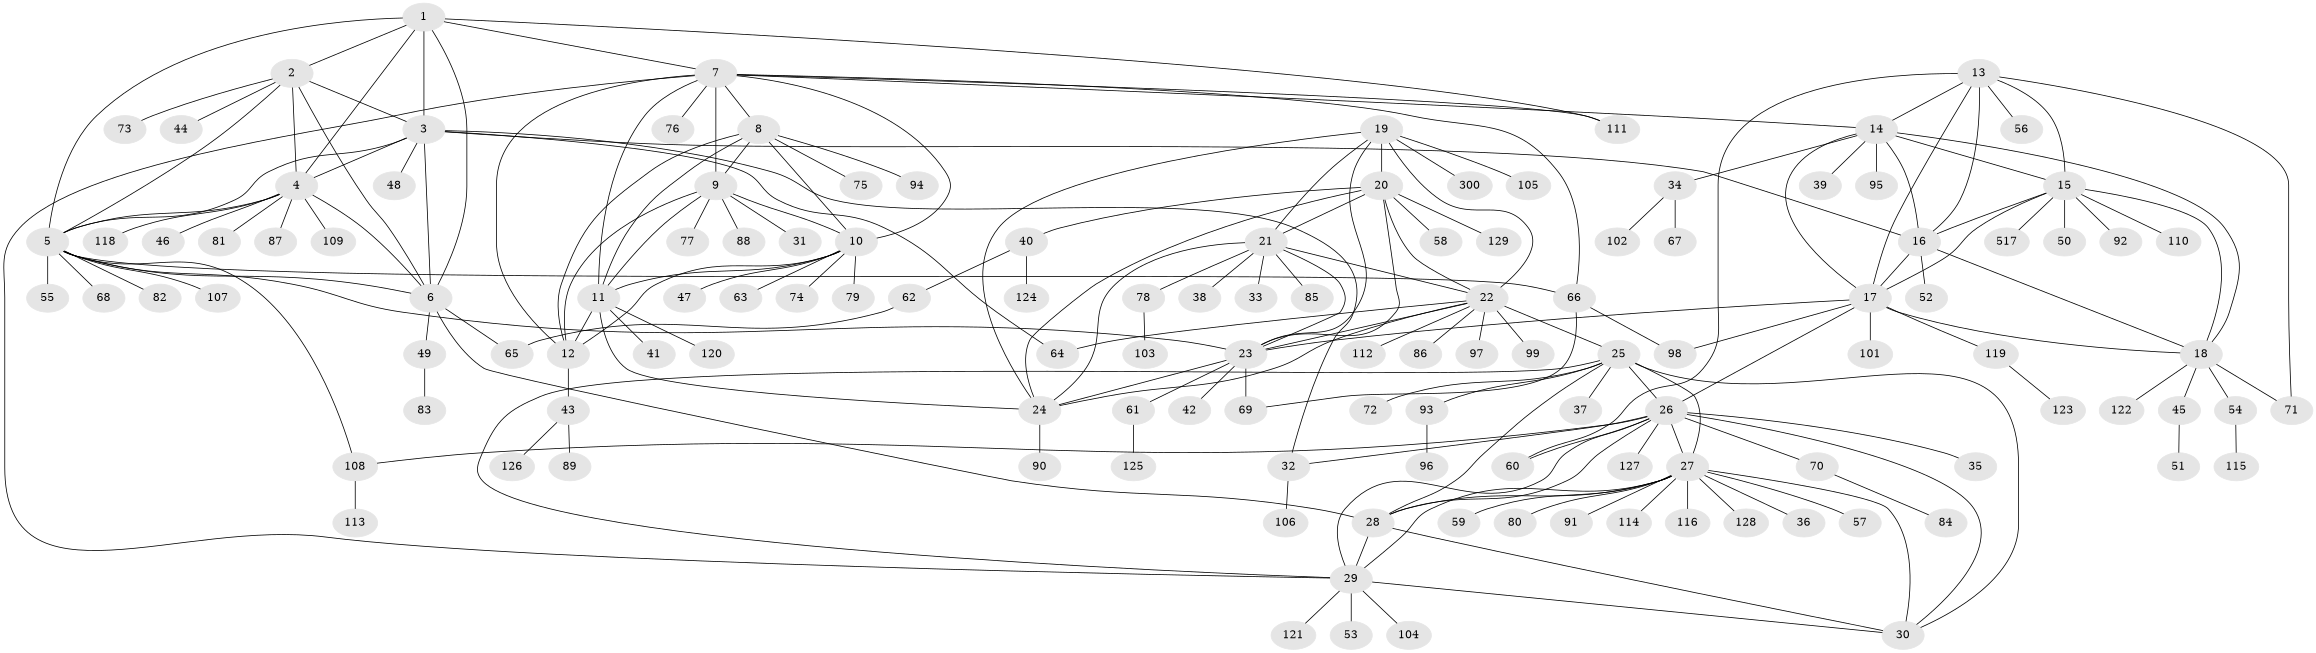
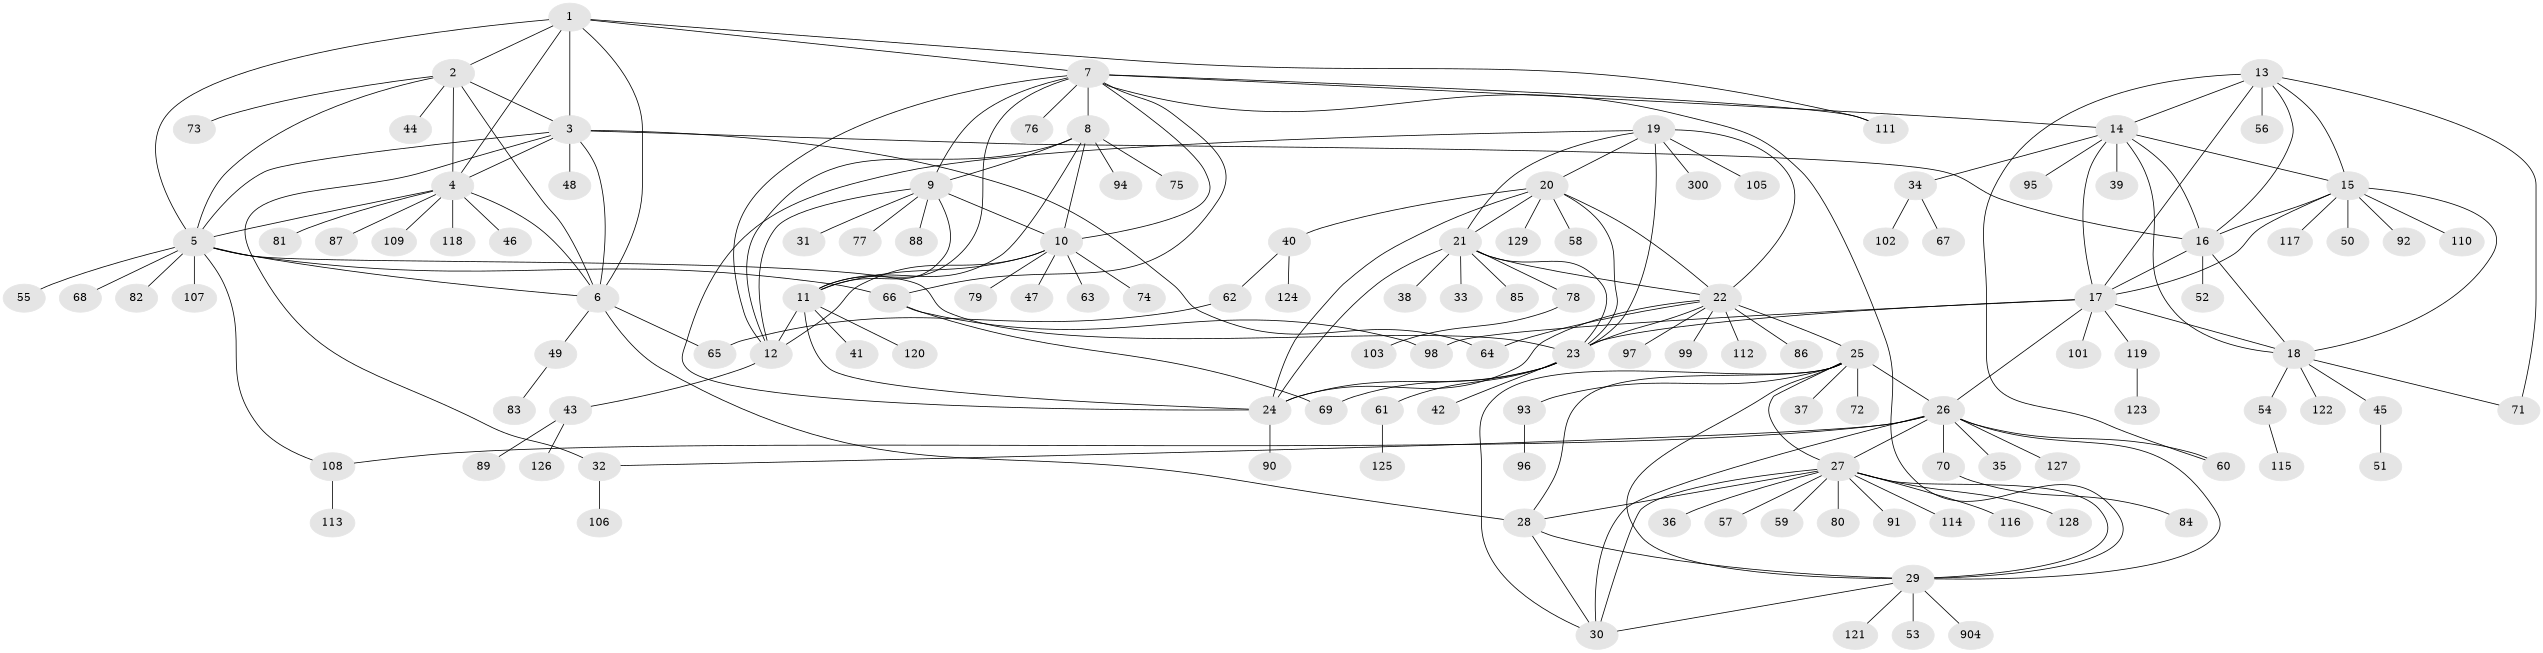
node "517": label "517" -> "117"
edge "26" -- "28": removed
node "104": label "104" -> "904"
